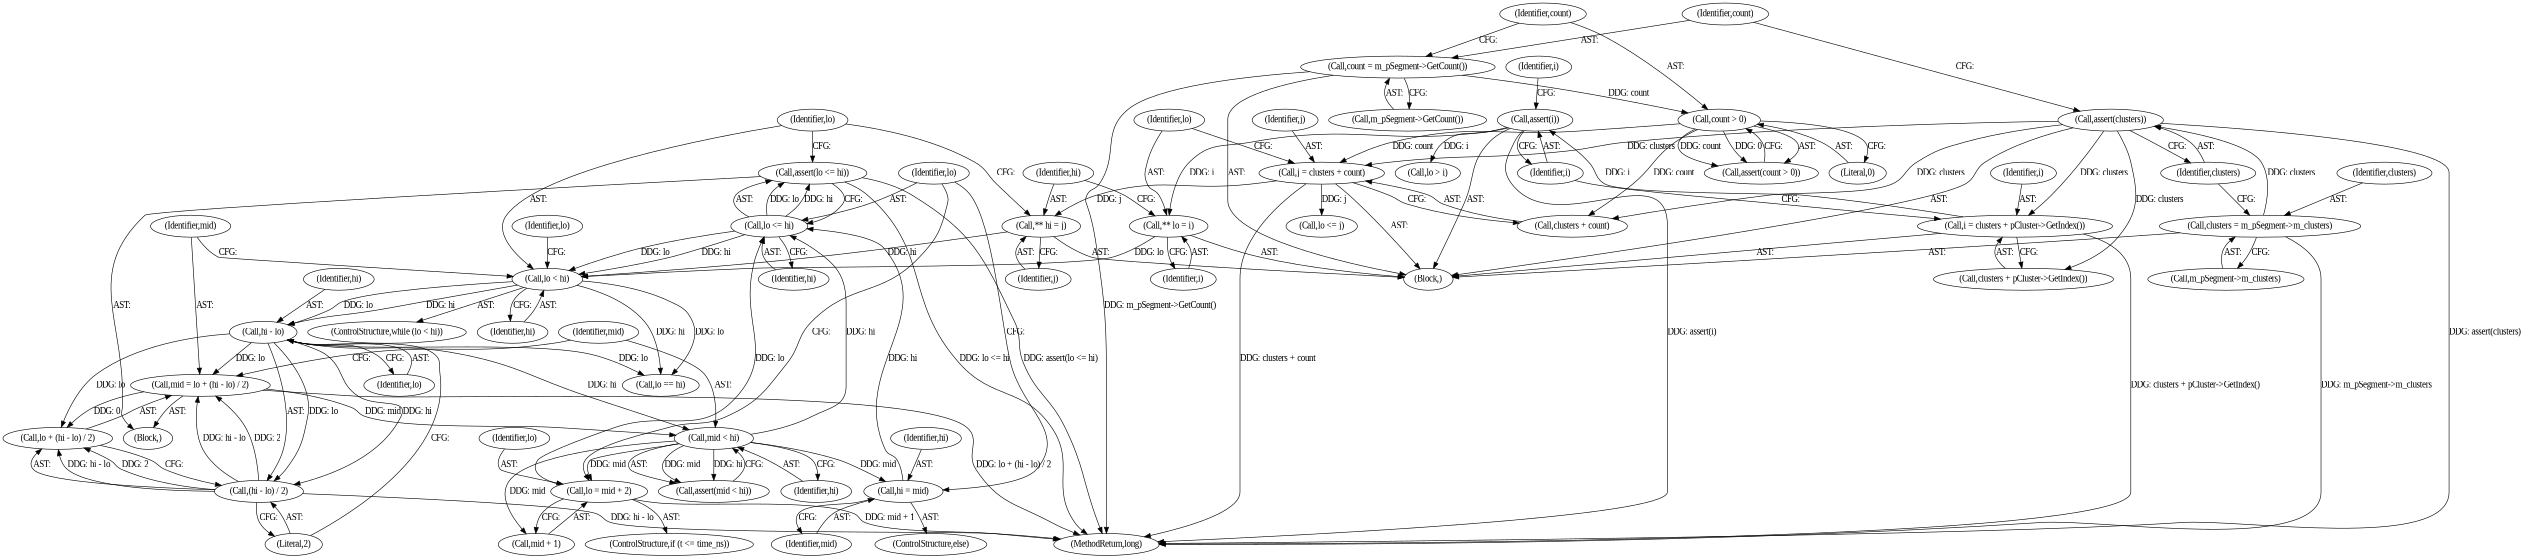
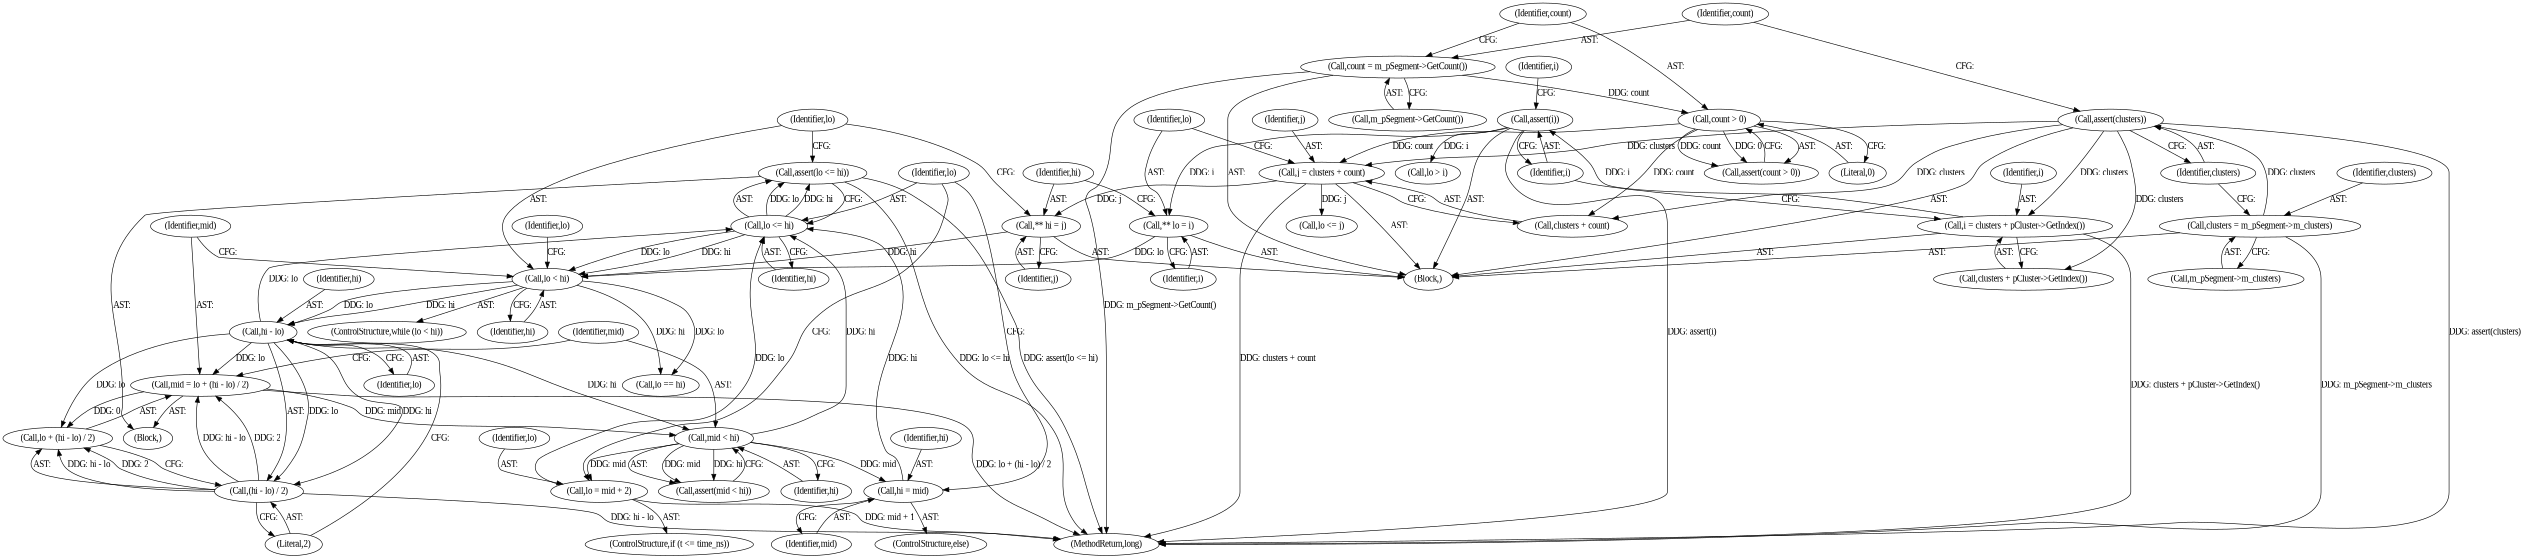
edge "(Call,hi - lo)" -> "(Call,lo == hi)": now "(Call,hi - lo)" -> "(Call,lo <= hi)"
node "(Call,mid + 1)": removed
